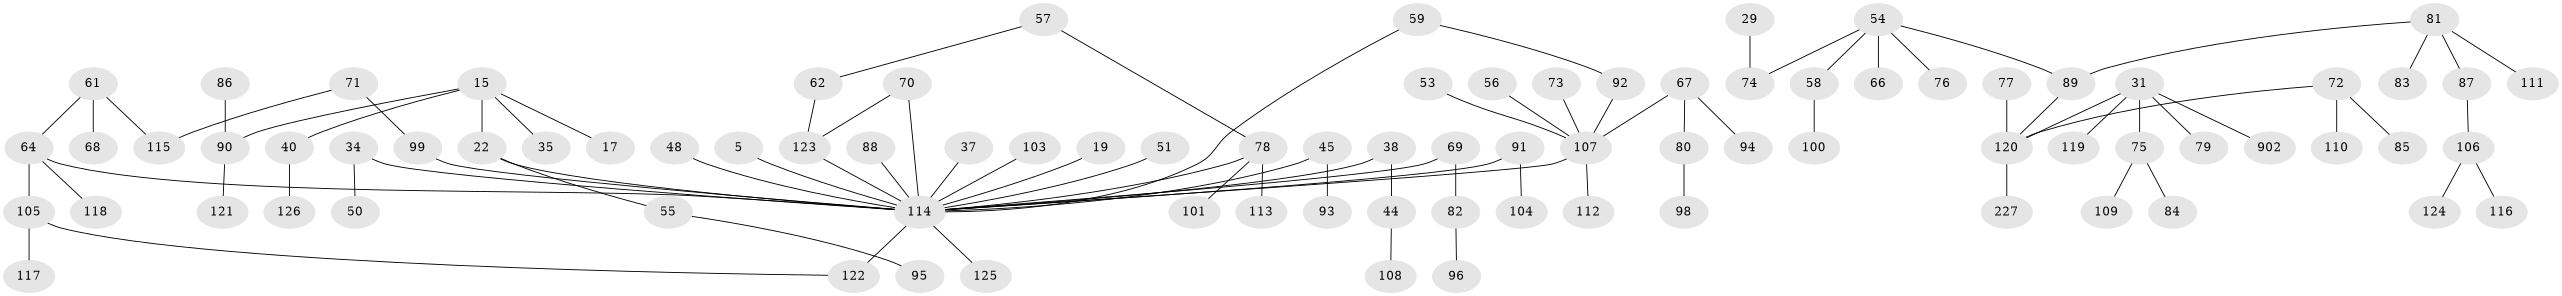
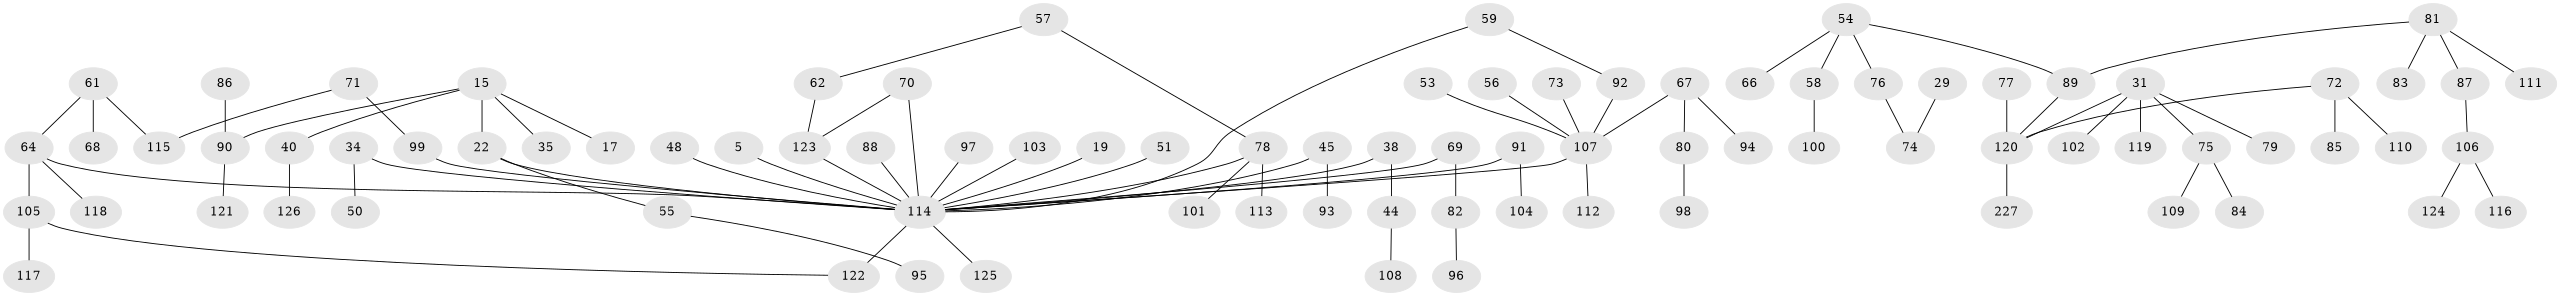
edge "54" -- "74": now "76" -- "74"
node "37": label "37" -> "97"
node "902": label "902" -> "102"
